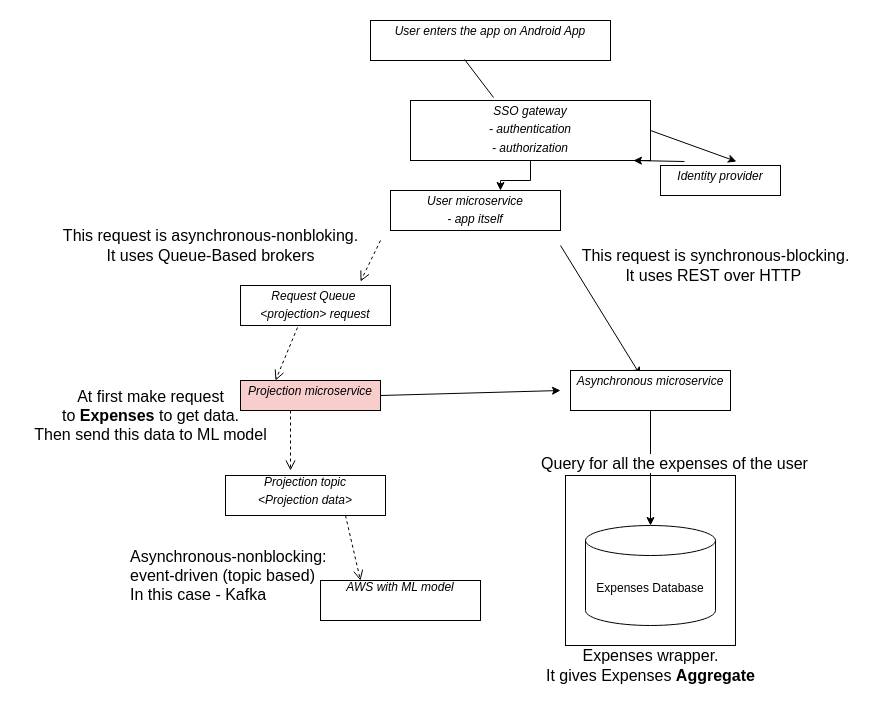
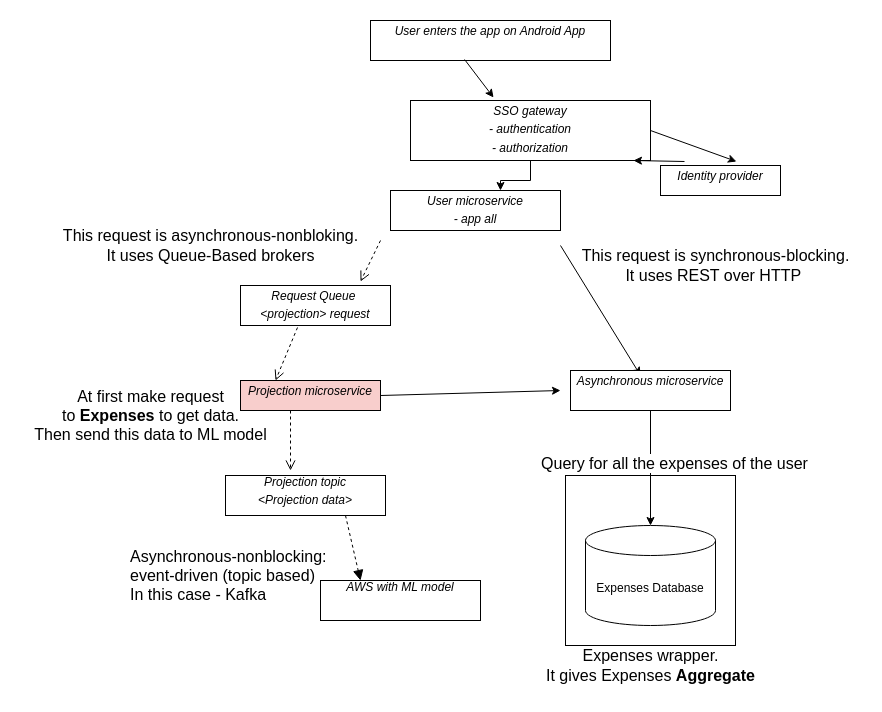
edge "User enters the app on Android App" -- "SSO gateway - authentication - authorization": arrowhead none -> classic
node "User microservice - app itself": label "User microservice - app itself" -> "User microservice - app all"
edge "Projection topic <Projection data>" -> "AWS with ML model": arrowhead open -> block
